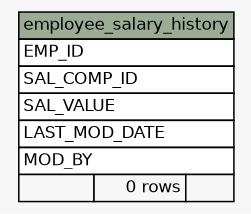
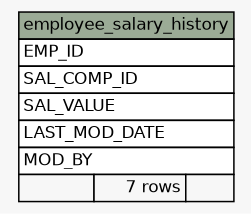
node "employee_salary_history": text "0 rows" -> "7 rows"
